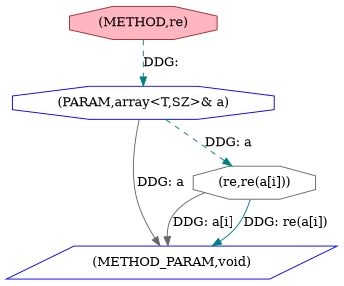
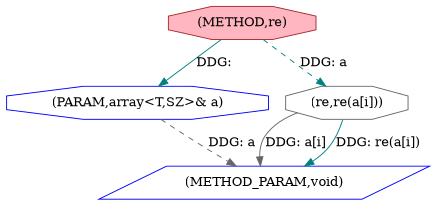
edge "(METHOD,re)" -> "(PARAM,array<T,SZ>& a)": style dashed -> solid
edge "(PARAM,array<T,SZ>& a)" -> "(re,re(a[i]))": now "(METHOD,re)" -> "(re,re(a[i]))"
edge "(PARAM,array<T,SZ>& a)" -> "(METHOD_PARAM,void)": style solid -> dashed
